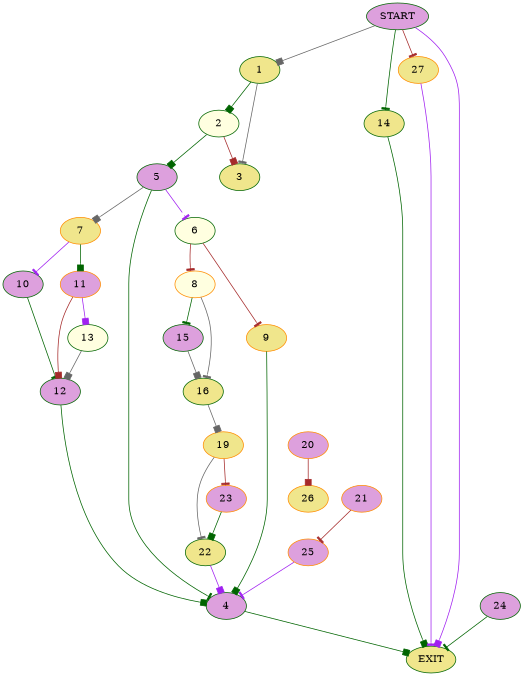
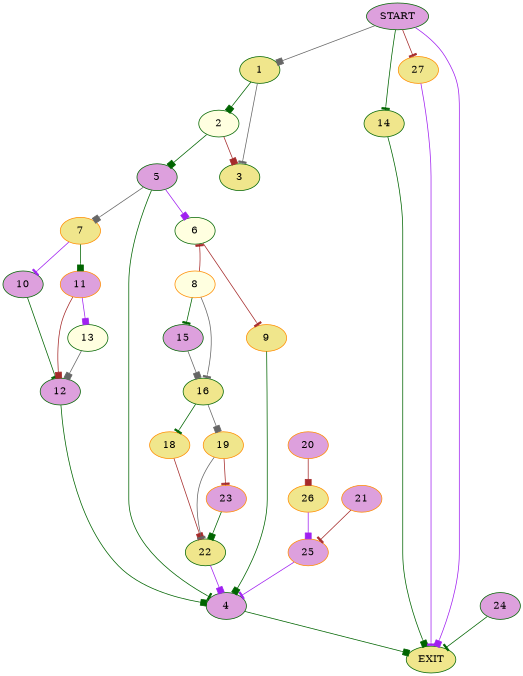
edge "5" -> "6": arrowhead tee -> box
edge "6" -> "8": reversed
node "18": added
edge "26" -> "25": added
